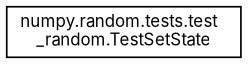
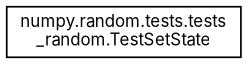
node "numpy.random.tests.test _random.TestSetState": label "numpy.random.tests.test _random.TestSetState" -> "numpy.random.tests.tests _random.TestSetState"
